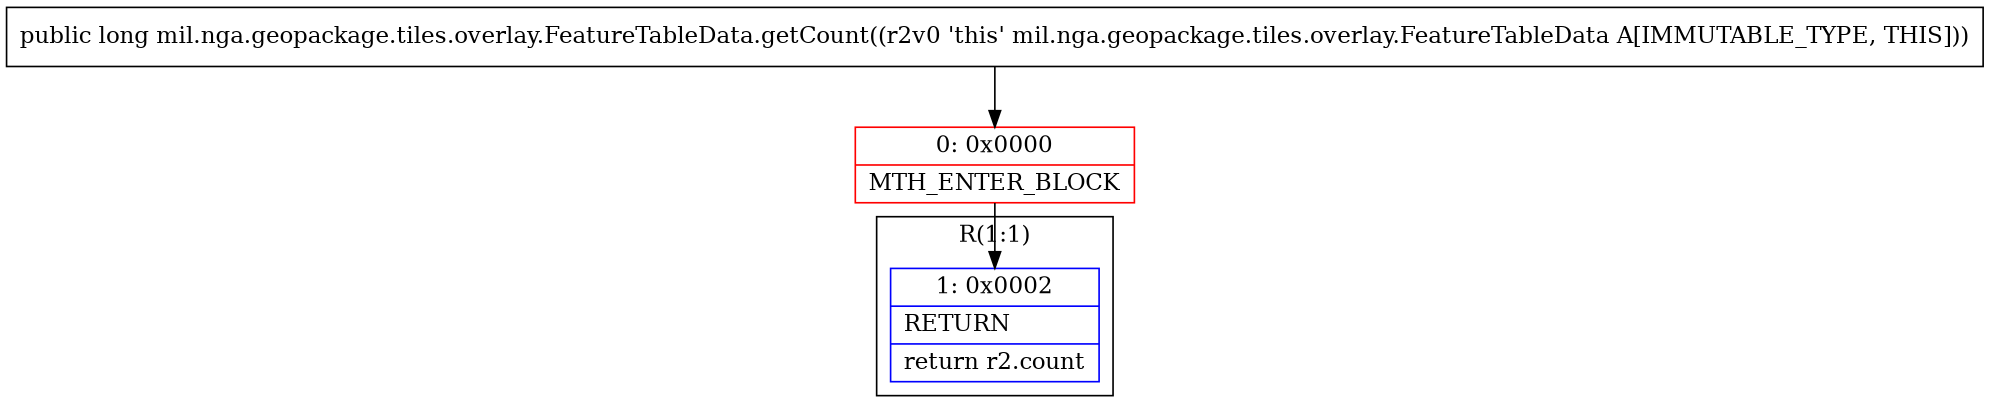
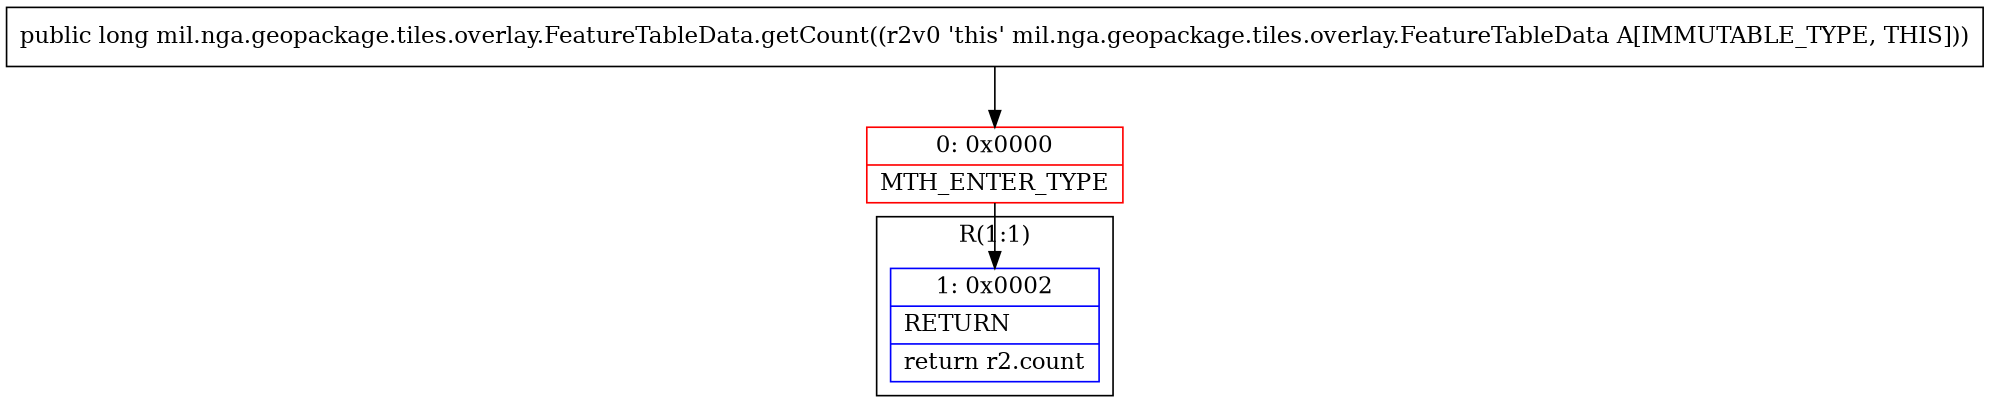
node "0: 0x0000": text "MTH_ENTER_BLOCK" -> "MTH_ENTER_TYPE"
